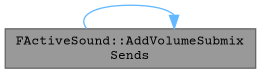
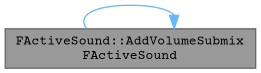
node "FActiveSound::AddVolumeSubmix Sends": label "FActiveSound::AddVolumeSubmix Sends" -> "FActiveSound::AddVolumeSubmix FActiveSound"
